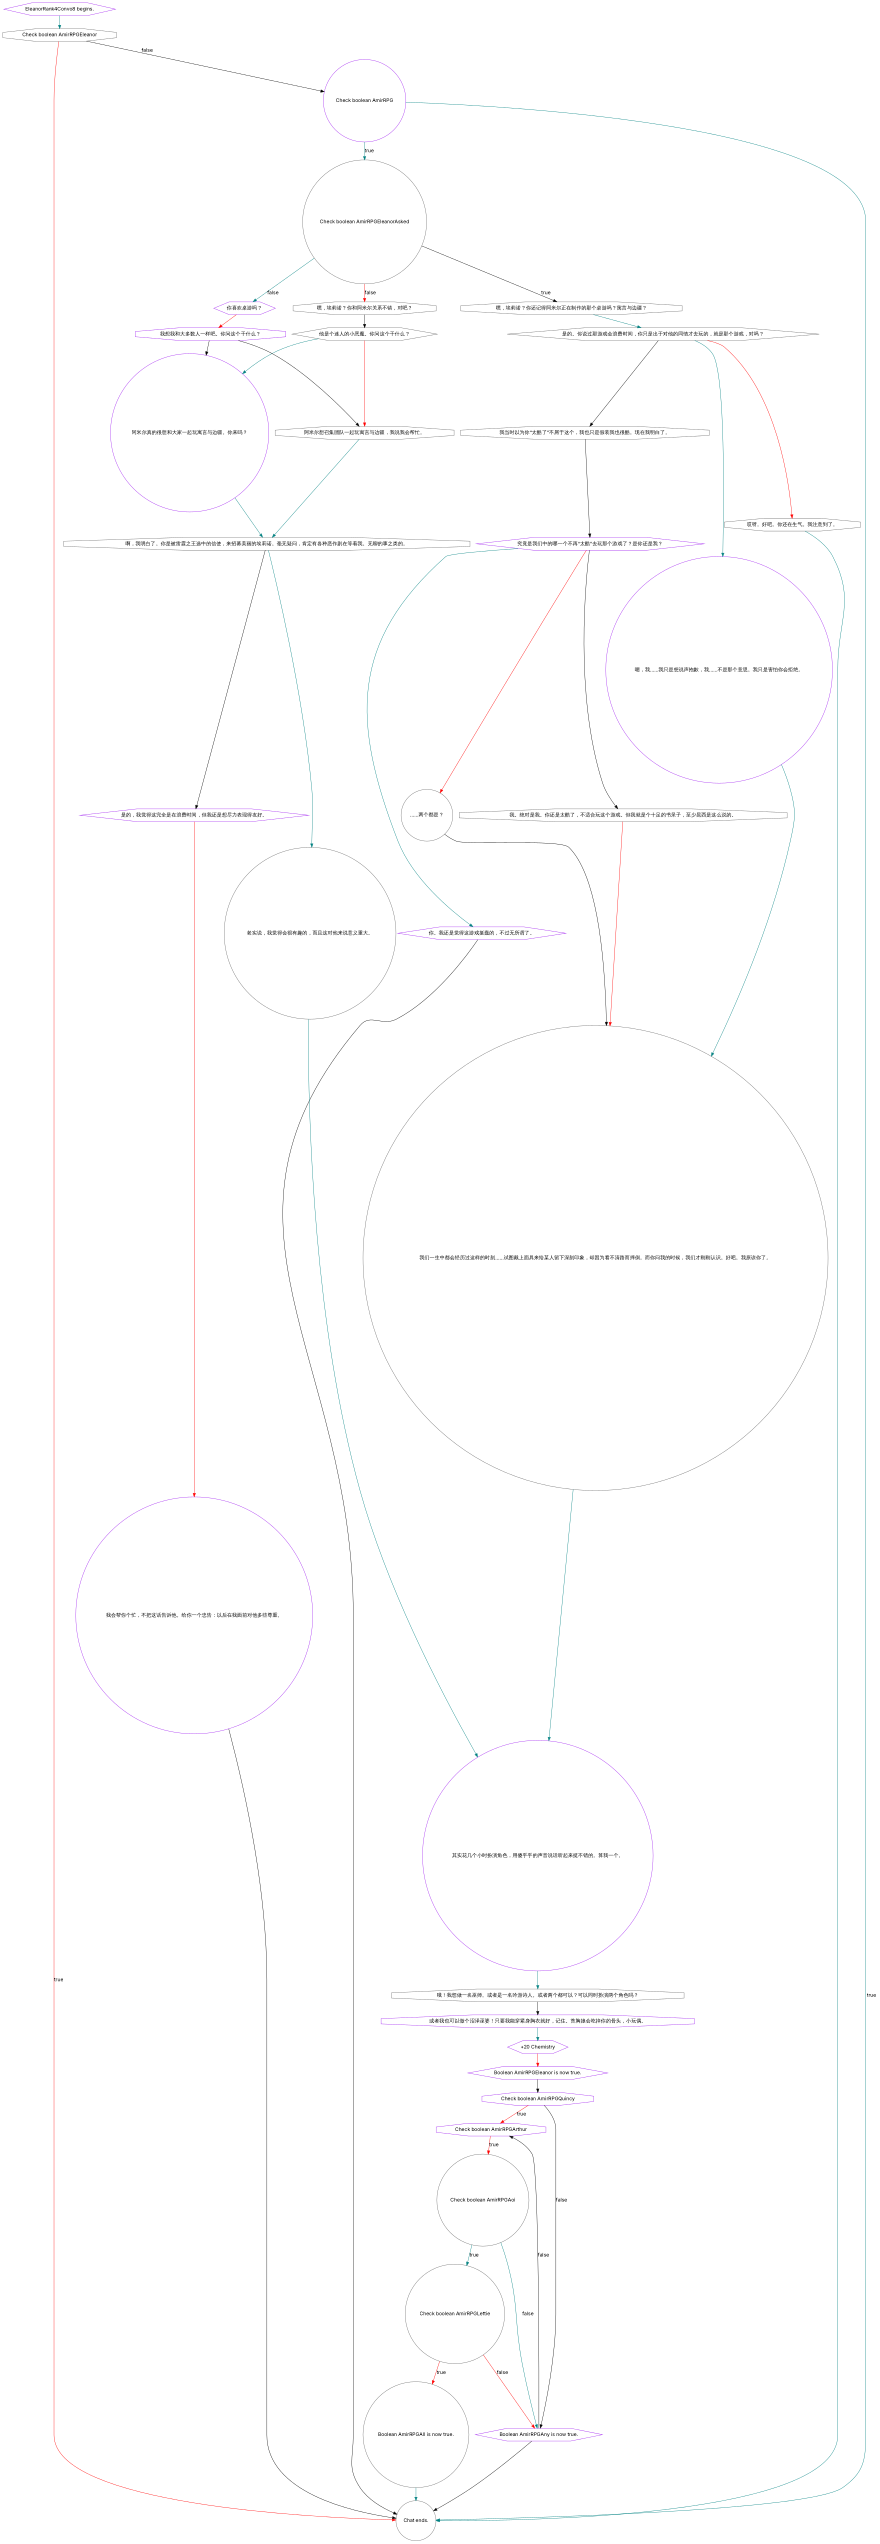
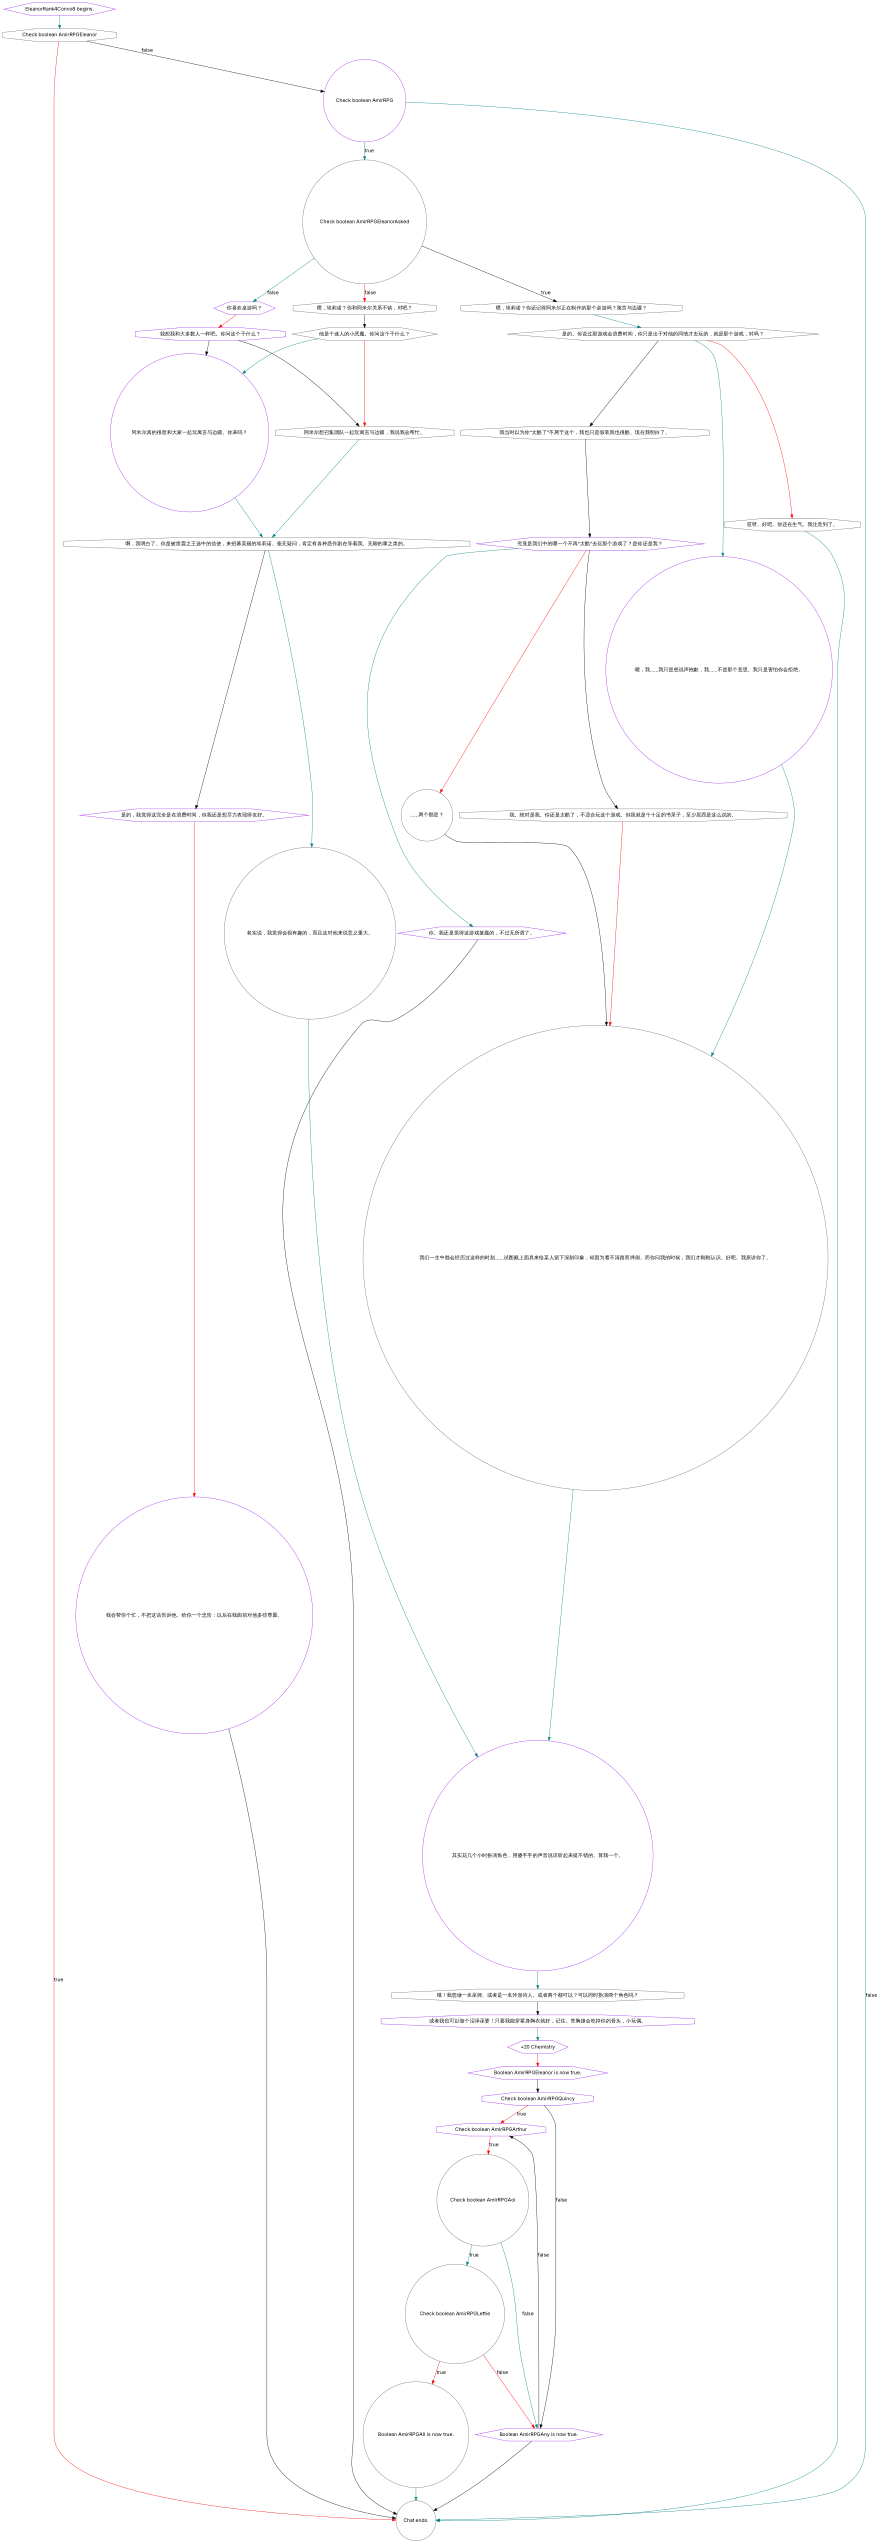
edge "Check boolean AmirRPG" -> "Chat ends.": label "true" -> "false"
